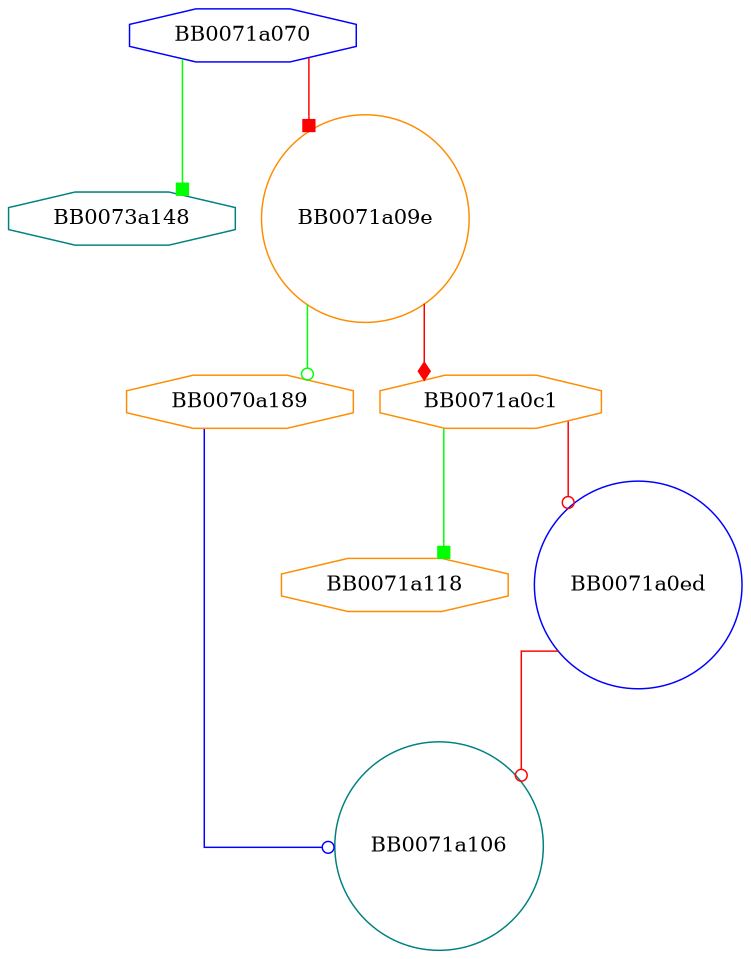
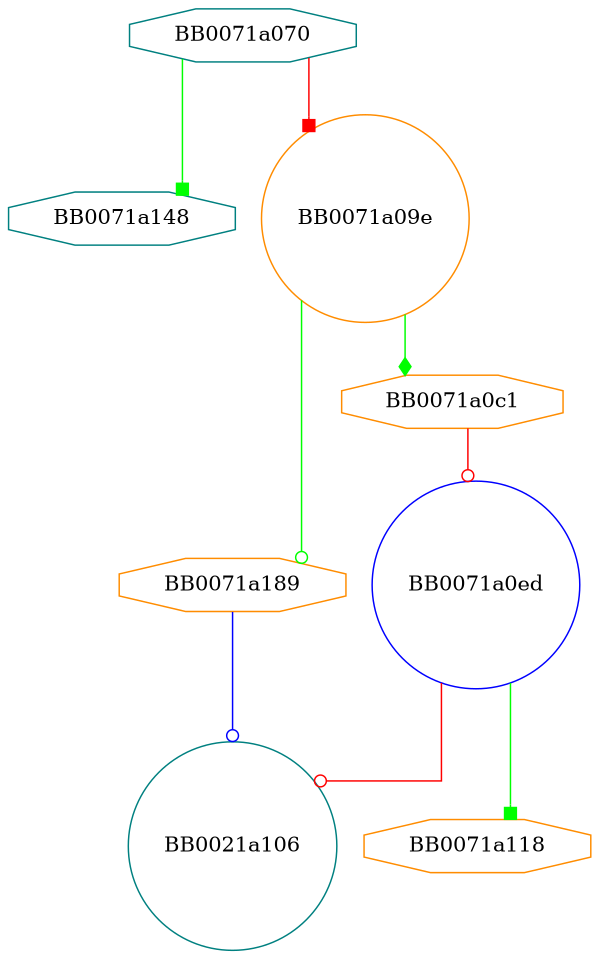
node "BB0071a070": color blue -> teal
node "BB0073a148": label "BB0073a148" -> "BB0071a148"
edge "BB0071a09e" -> "BB0071a0c1": color red -> green
node "BB0070a189": label "BB0070a189" -> "BB0071a189"
edge "BB0071a0c1" -> "BB0071a118": now "BB0071a0ed" -> "BB0071a118"
node "BB0071a106": label "BB0071a106" -> "BB0021a106"
